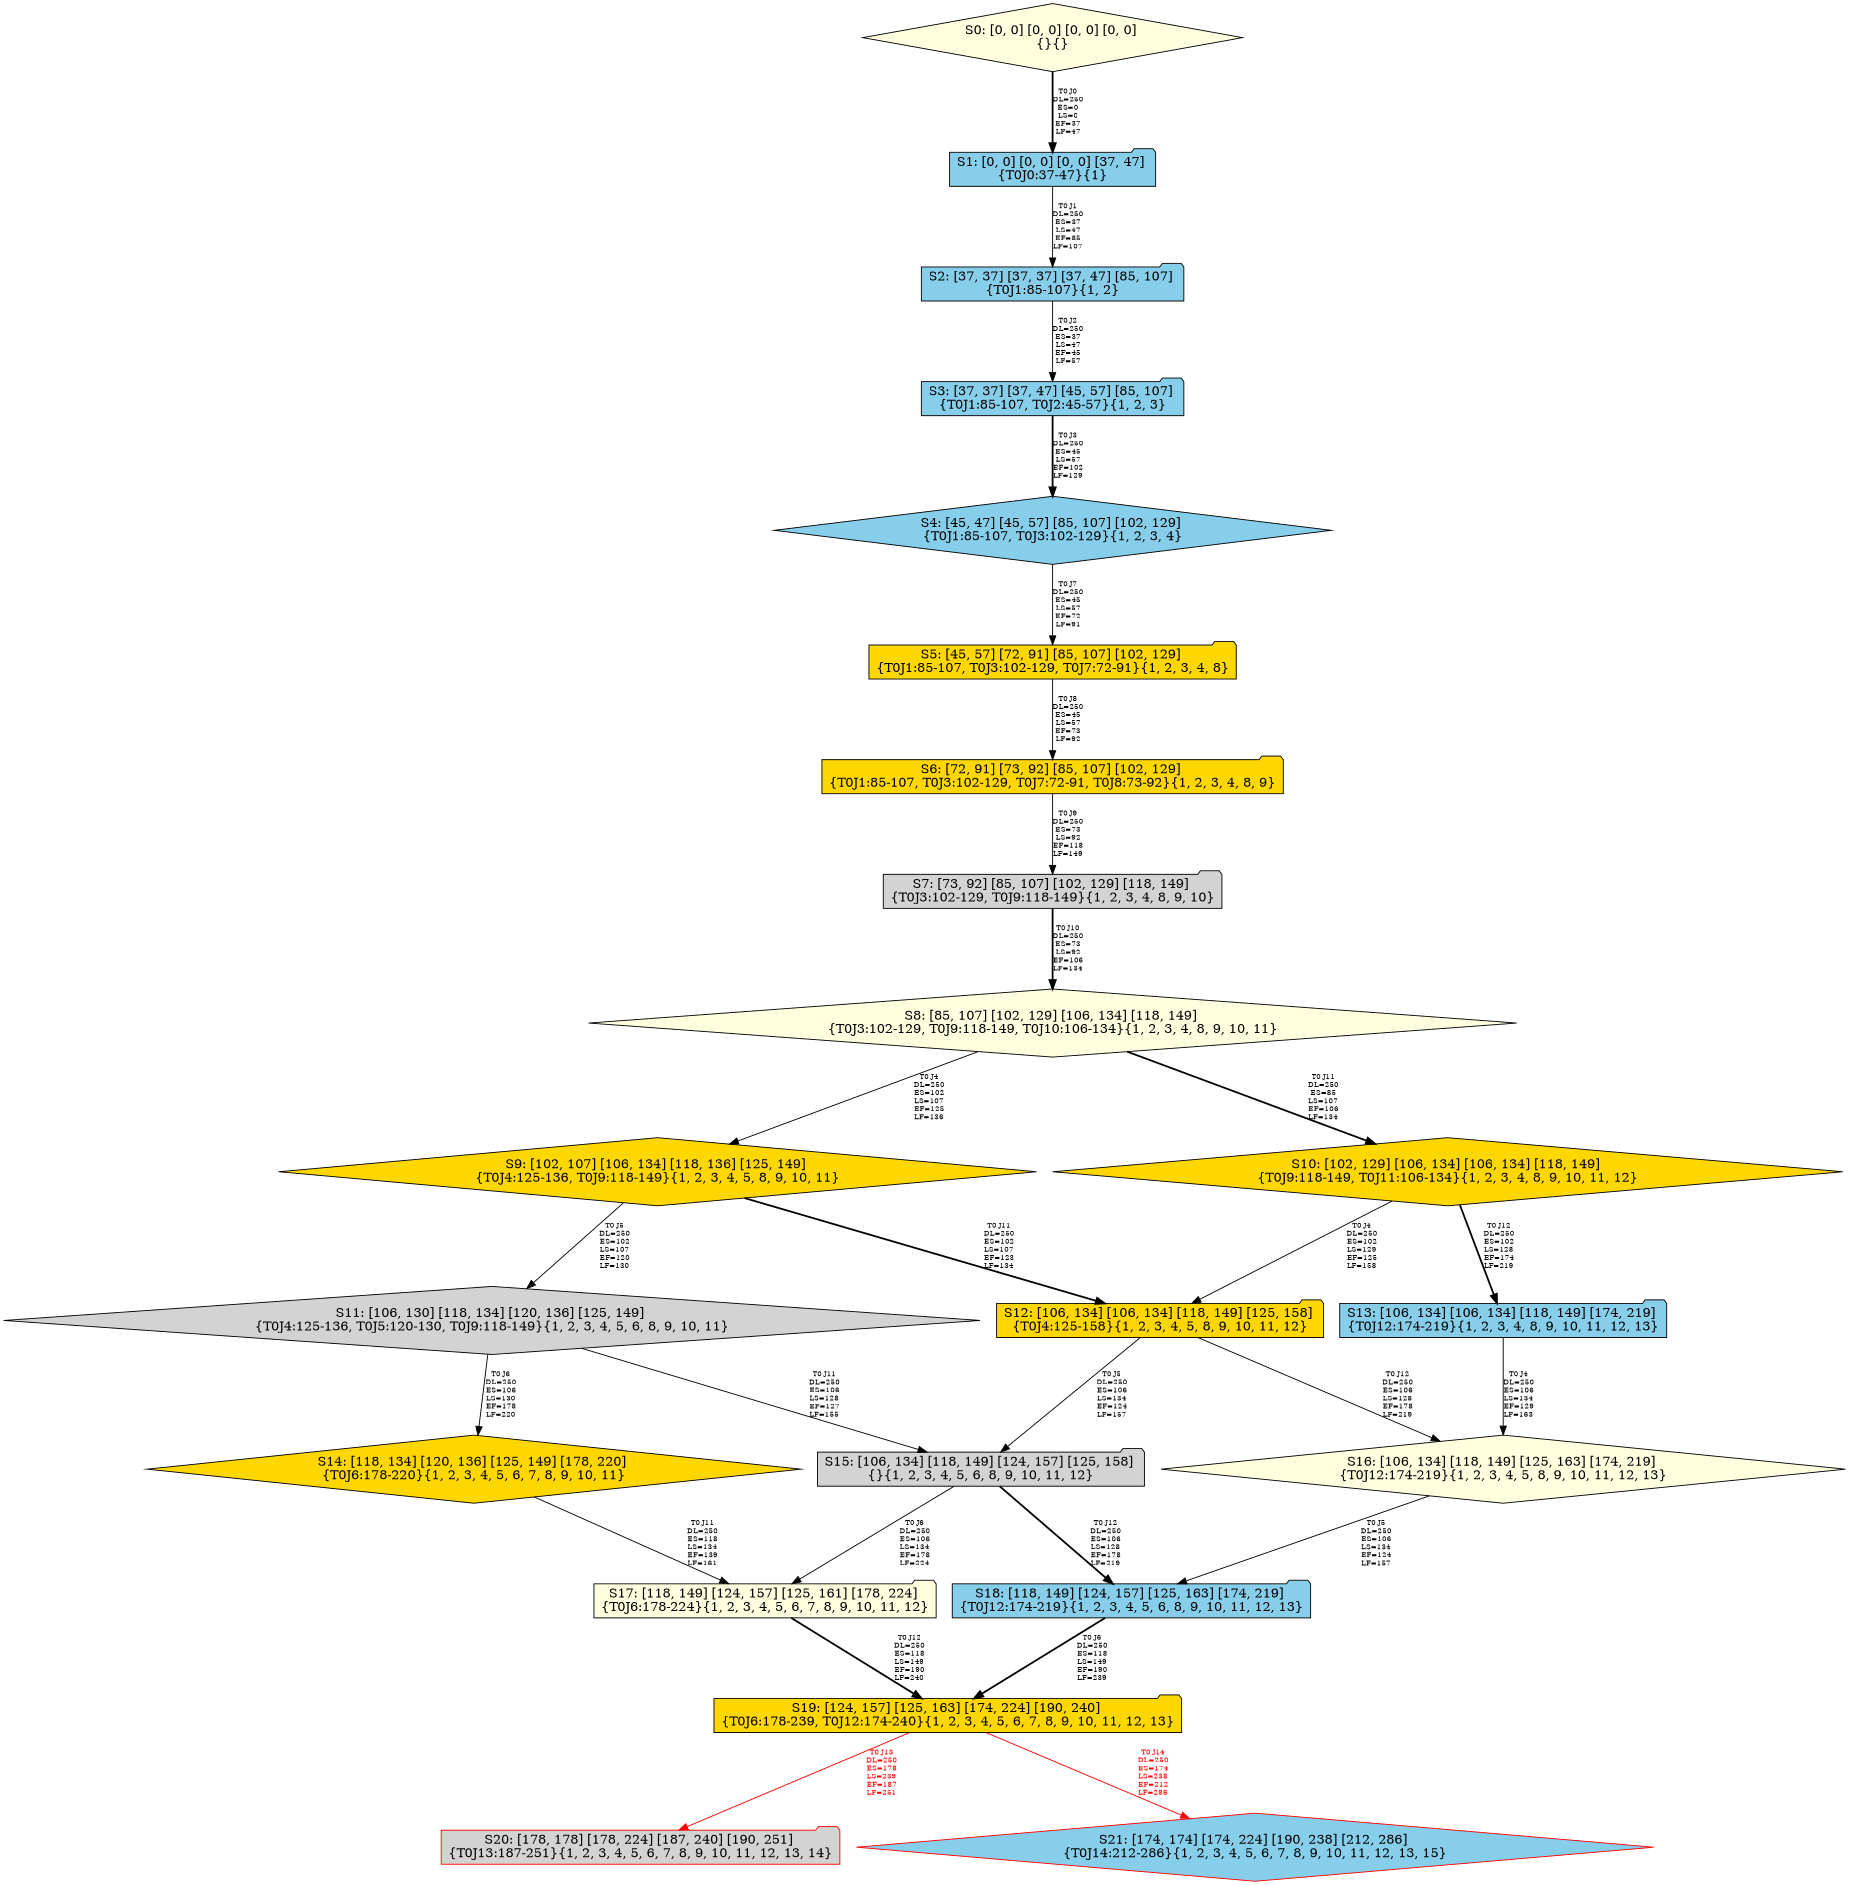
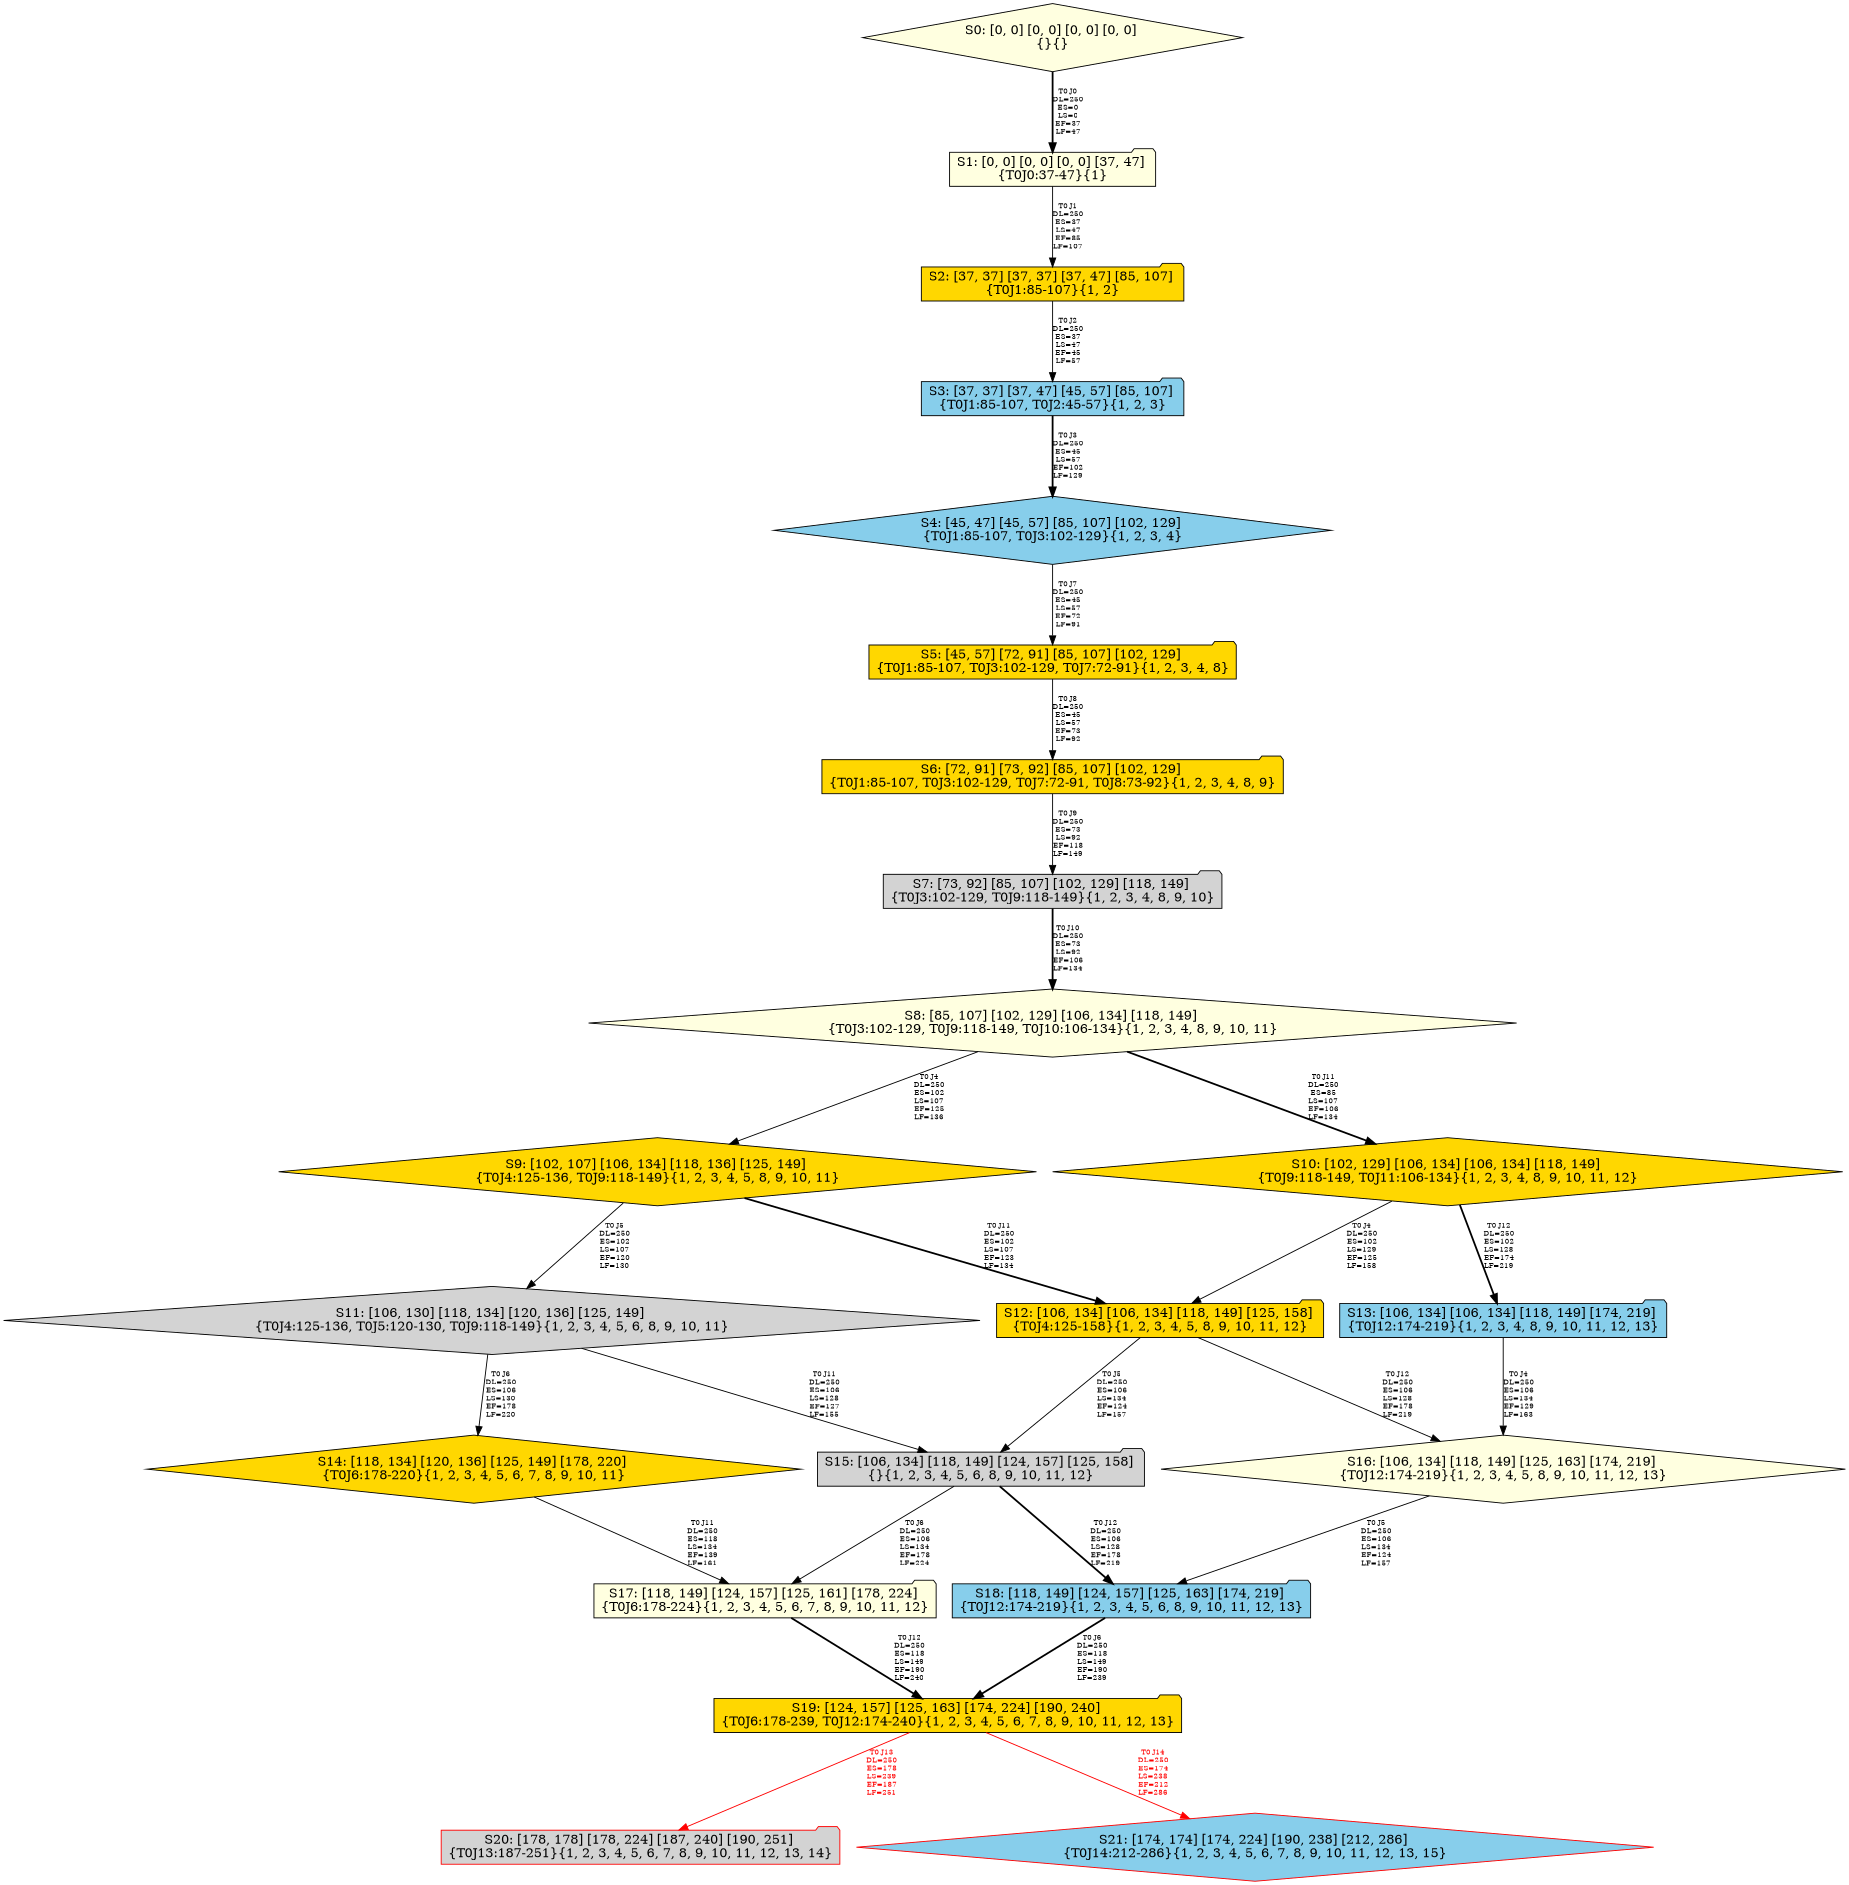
node "S1: [0, 0] [0, 0] [0, 0] [37, 47] {T0J0:37-47}{1}": fillcolor skyblue -> lightyellow
node "S2: [37, 37] [37, 37] [37, 47] [85, 107] {T0J1:85-107}{1, 2}": fillcolor skyblue -> gold
